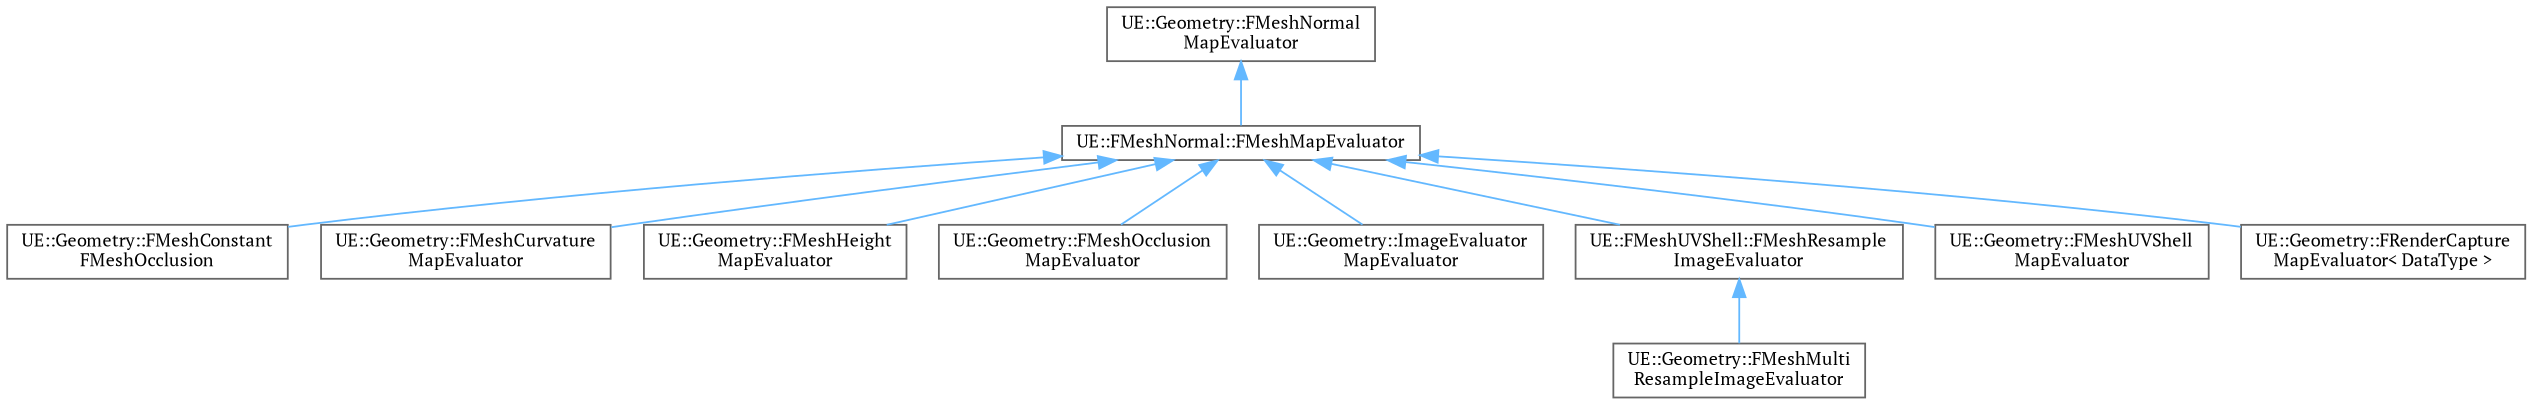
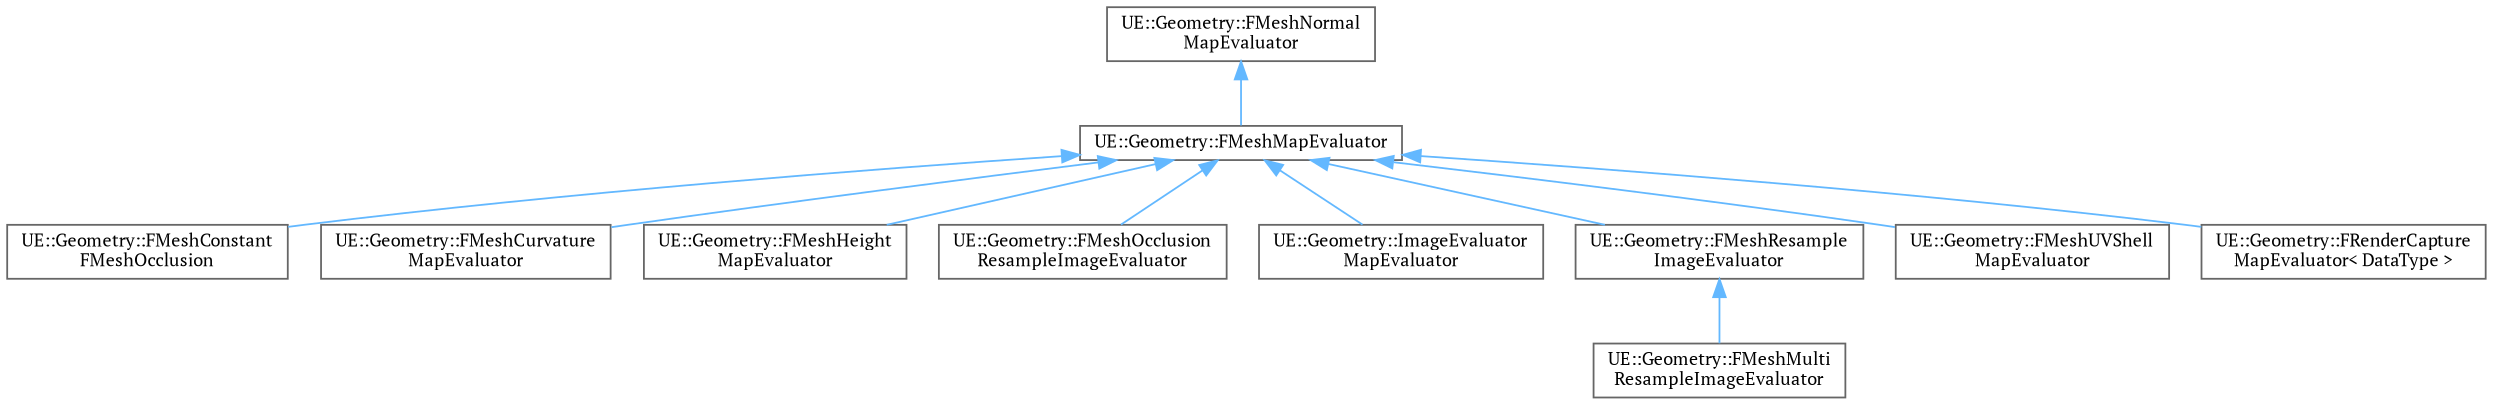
node "UE::FMeshNormal::FMeshMapEvaluator": label "UE::FMeshNormal::FMeshMapEvaluator" -> "UE::Geometry::FMeshMapEvaluator"
node "UE::Geometry::FMeshOcclusion MapEvaluator": label "UE::Geometry::FMeshOcclusion MapEvaluator" -> "UE::Geometry::FMeshOcclusion ResampleImageEvaluator"
node "UE::FMeshUVShell::FMeshResample ImageEvaluator": label "UE::FMeshUVShell::FMeshResample ImageEvaluator" -> "UE::Geometry::FMeshResample ImageEvaluator"
